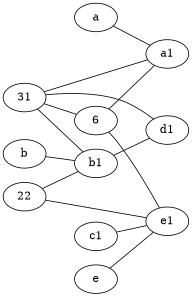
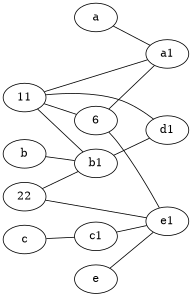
node "31": label "31" -> "11"
node "c": added
